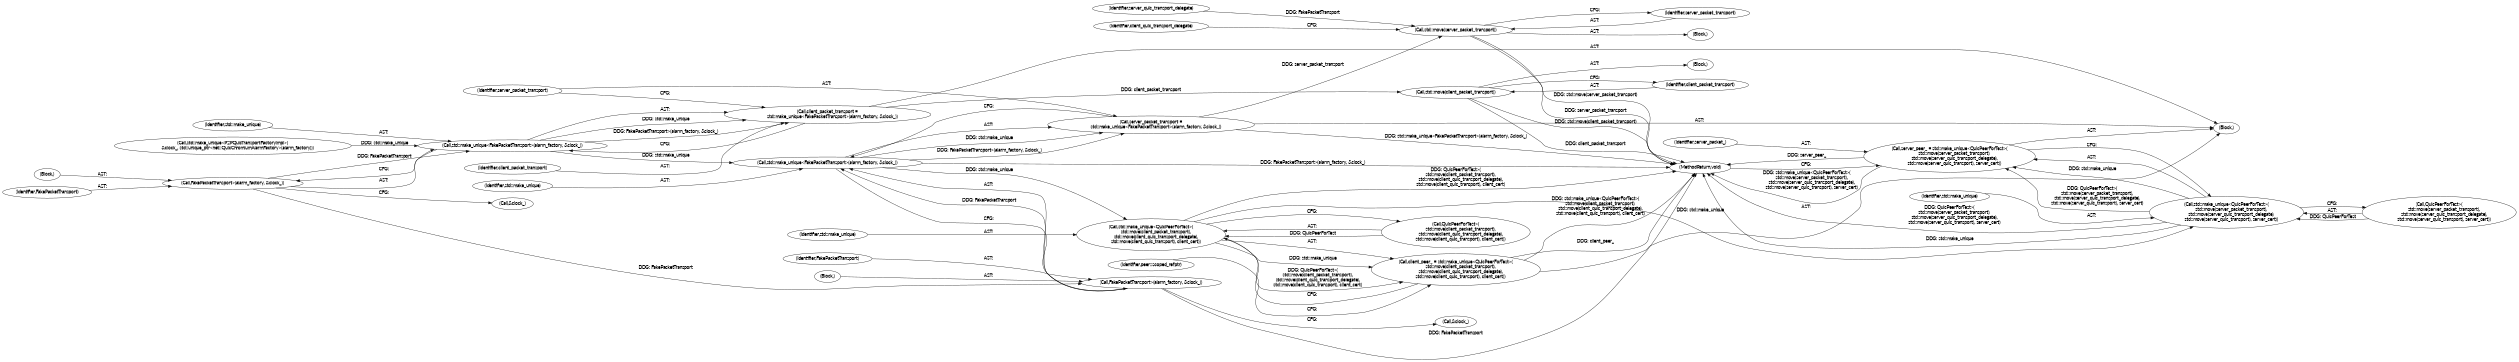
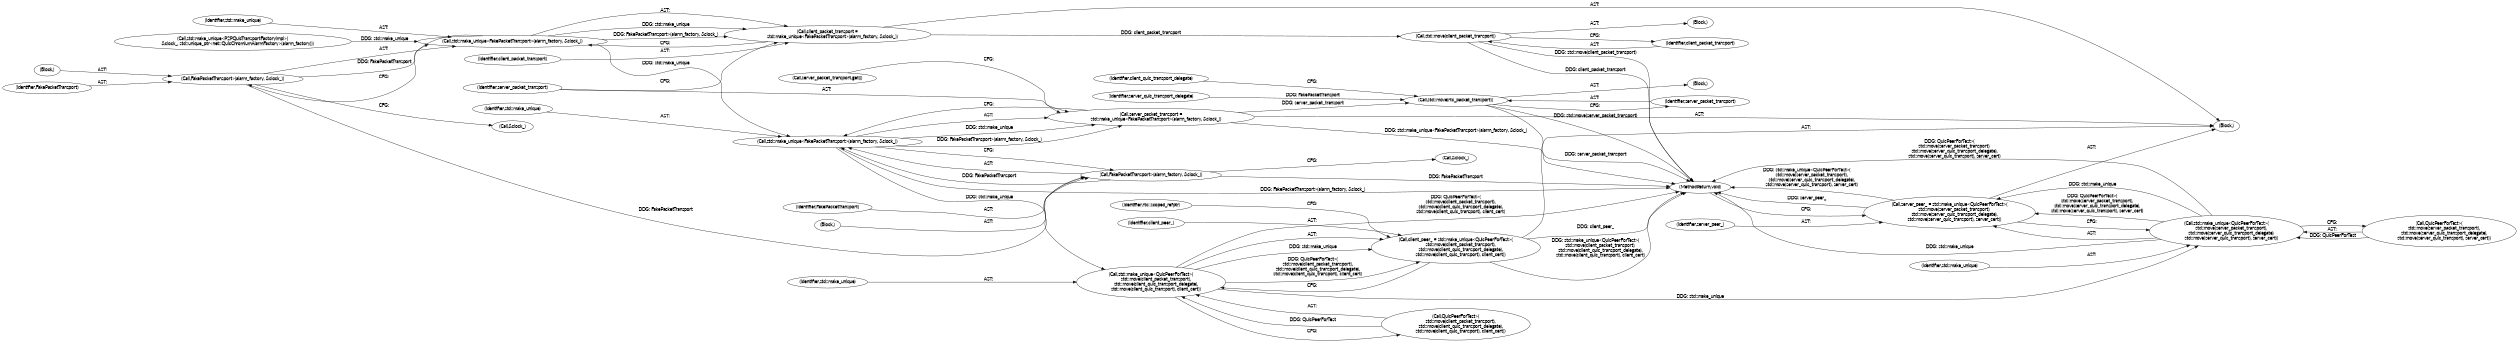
node "(Call,std::move(server_packet_transport))": label "(Call,std::move(server_packet_transport))" -> "(Call,std::move(rtc_packet_transport))"
node "(Call,server_packet_transport.get())": added
node "(Identifier,server_packet_)": label "(Identifier,server_packet_)" -> "(Identifier,server_peer_)"
node "(Identifier,client_peer_)": added
node "(Identifier,peer::scoped_refptr)": label "(Identifier,peer::scoped_refptr)" -> "(Identifier,rtc::scoped_refptr)"
